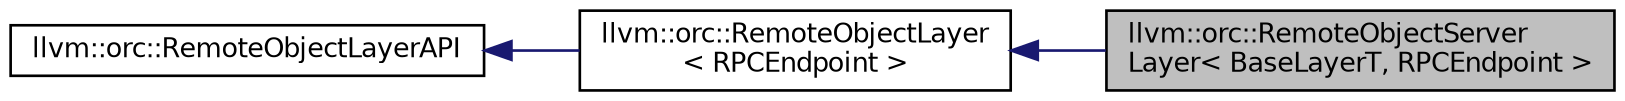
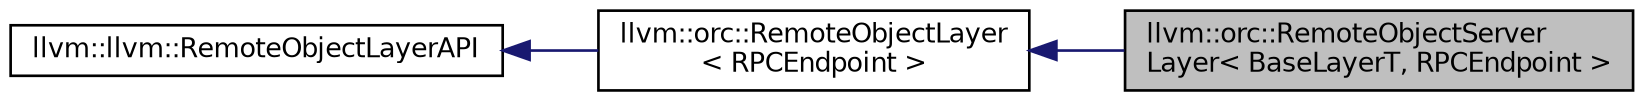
node "llvm::orc::RemoteObjectLayerAPI": label "llvm::orc::RemoteObjectLayerAPI" -> "llvm::llvm::RemoteObjectLayerAPI"
